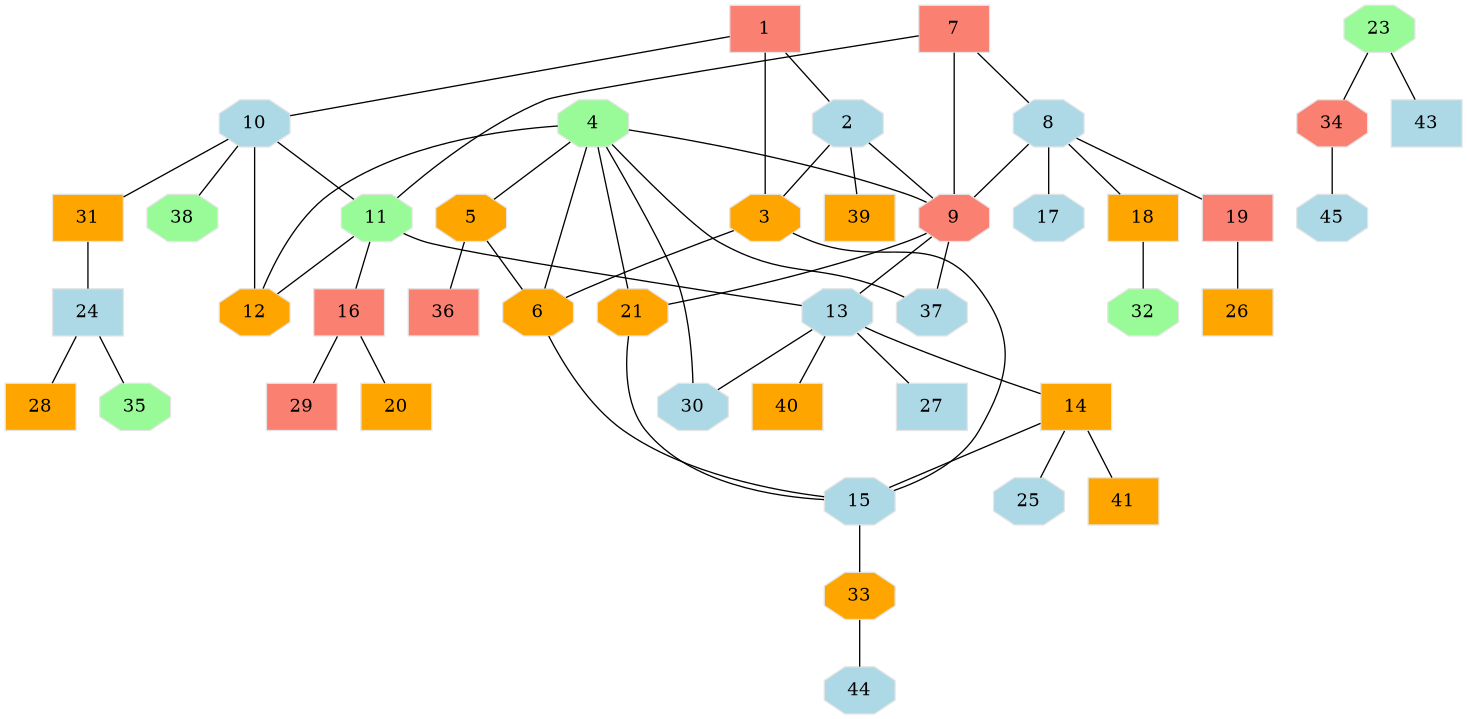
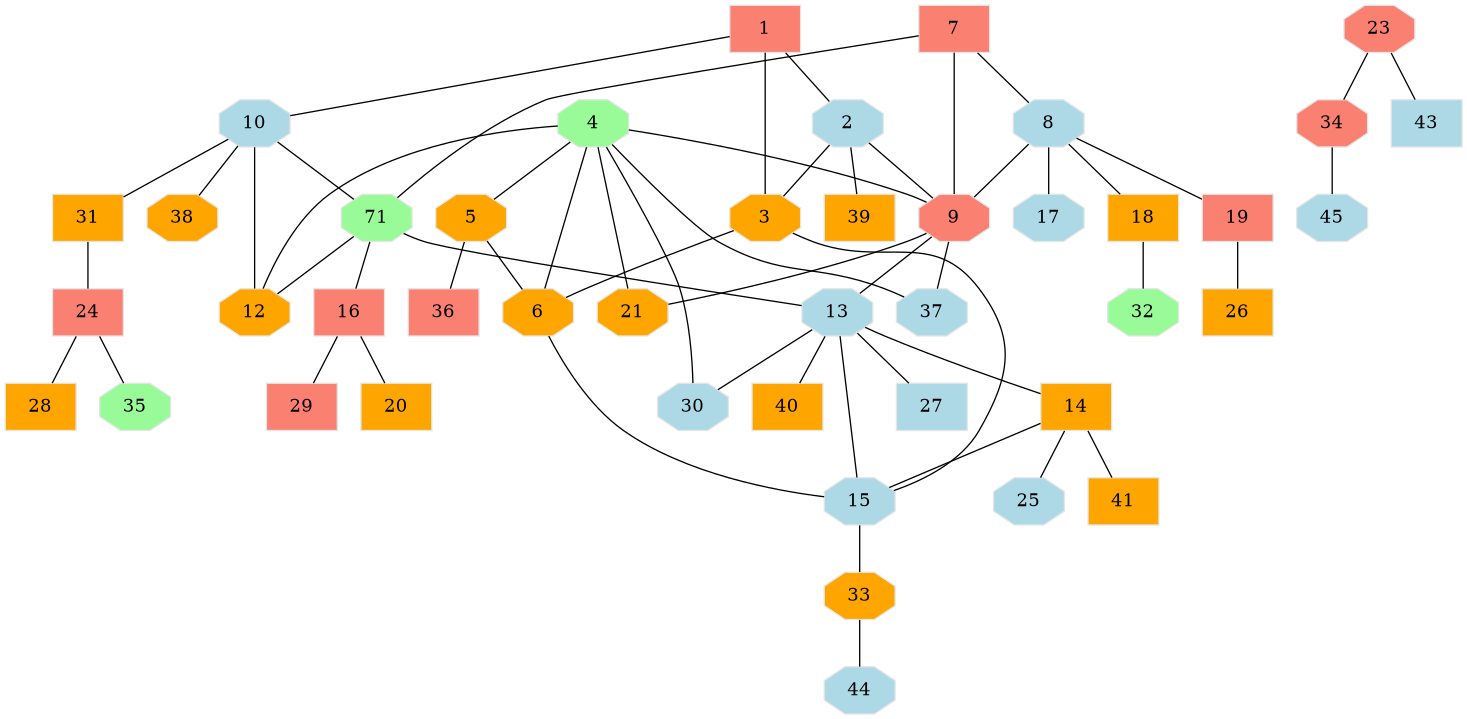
node "23": fillcolor palegreen -> salmon
node "38": fillcolor palegreen -> orange
node "11": label "11" -> "71"
node "24": fillcolor lightblue -> salmon
edge "21" -- "15": now "13" -- "15"
